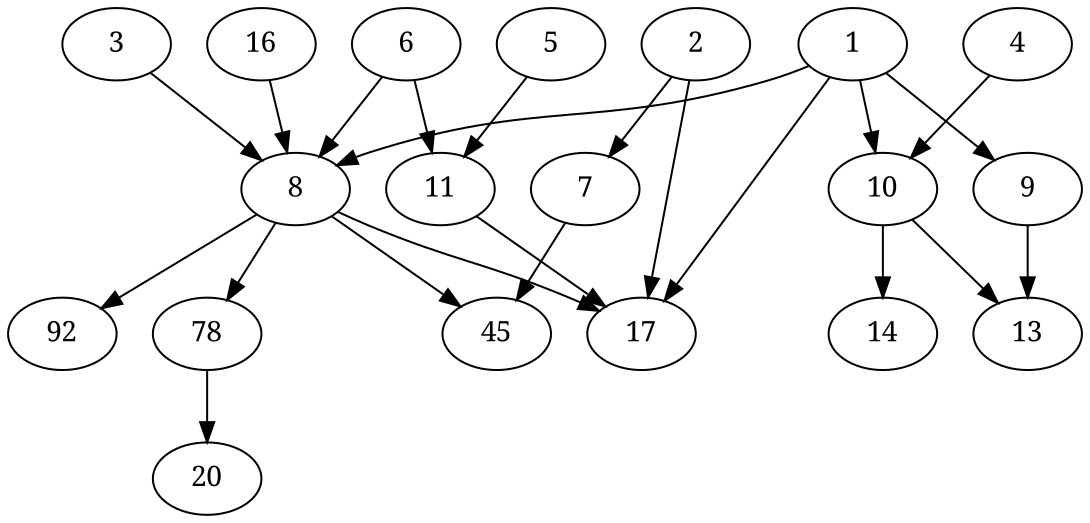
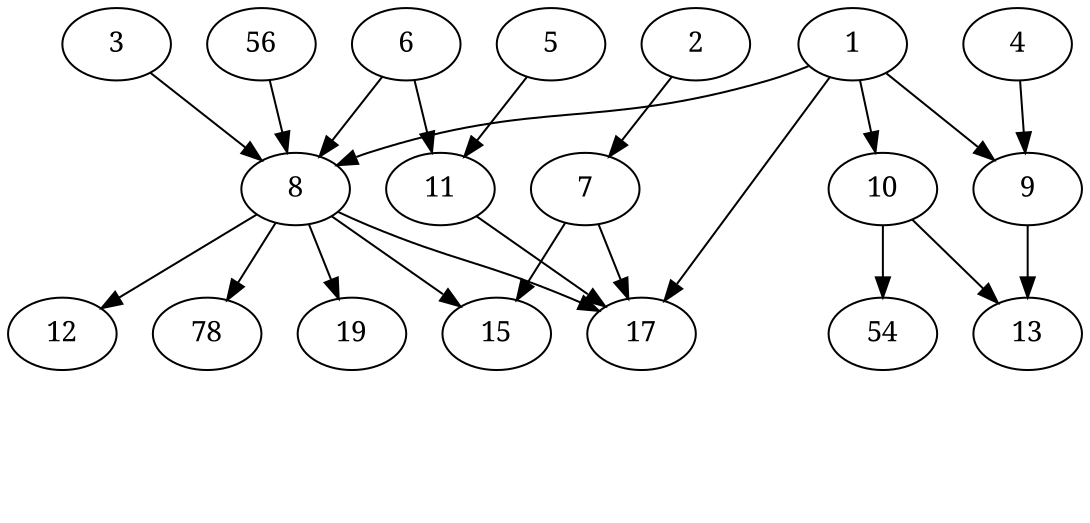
node "16": label "16" -> "56"
edge "4" -> "10": now "4" -> "9"
edge "2" -> "17": now "7" -> "17"
node "92": label "92" -> "12"
node "19": added
node "45": label "45" -> "15"
node "14": label "14" -> "54"
node "20": removed
